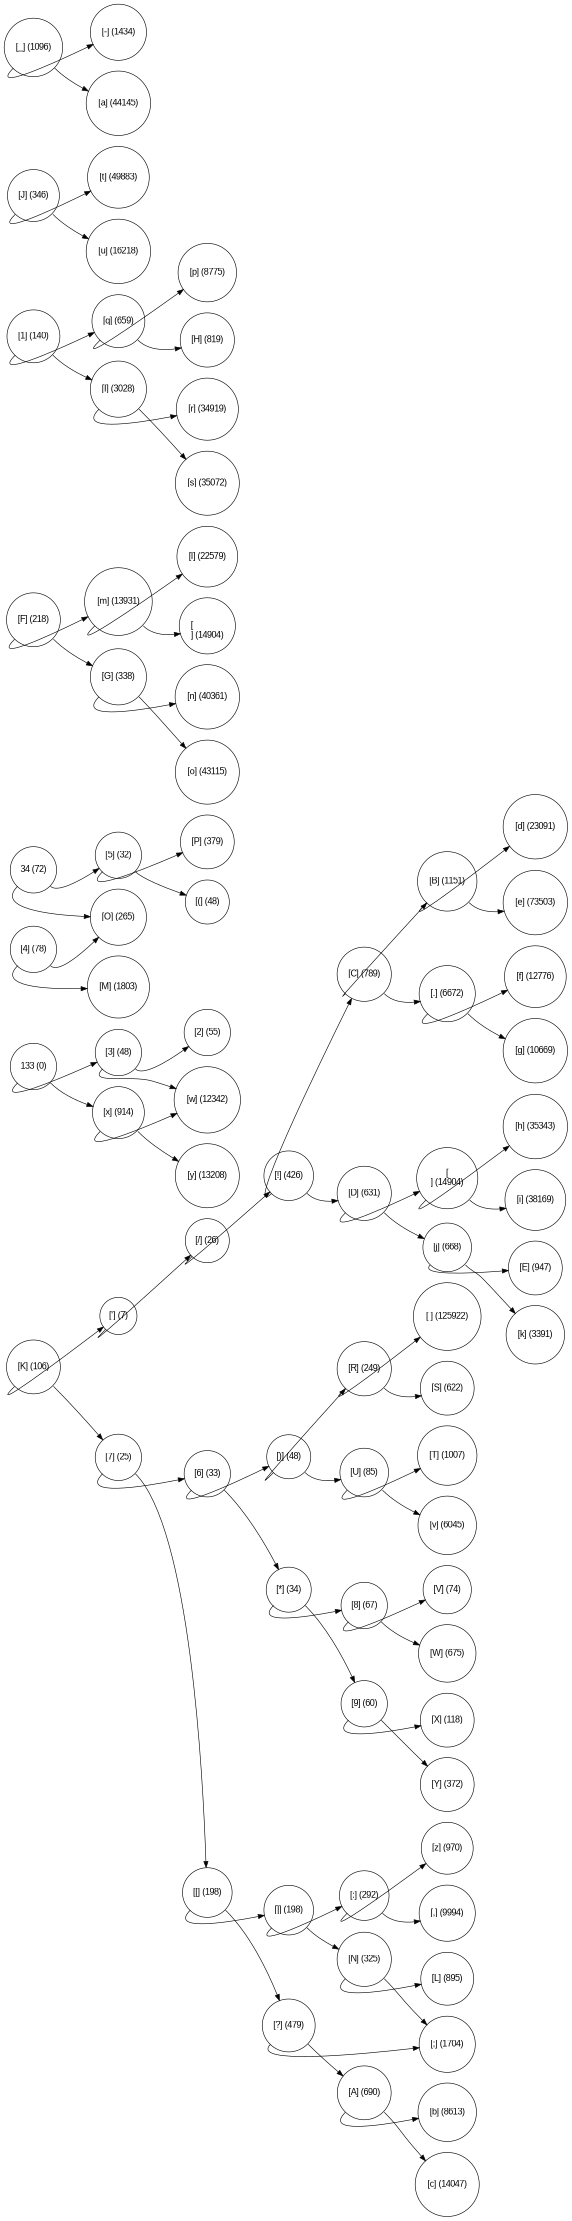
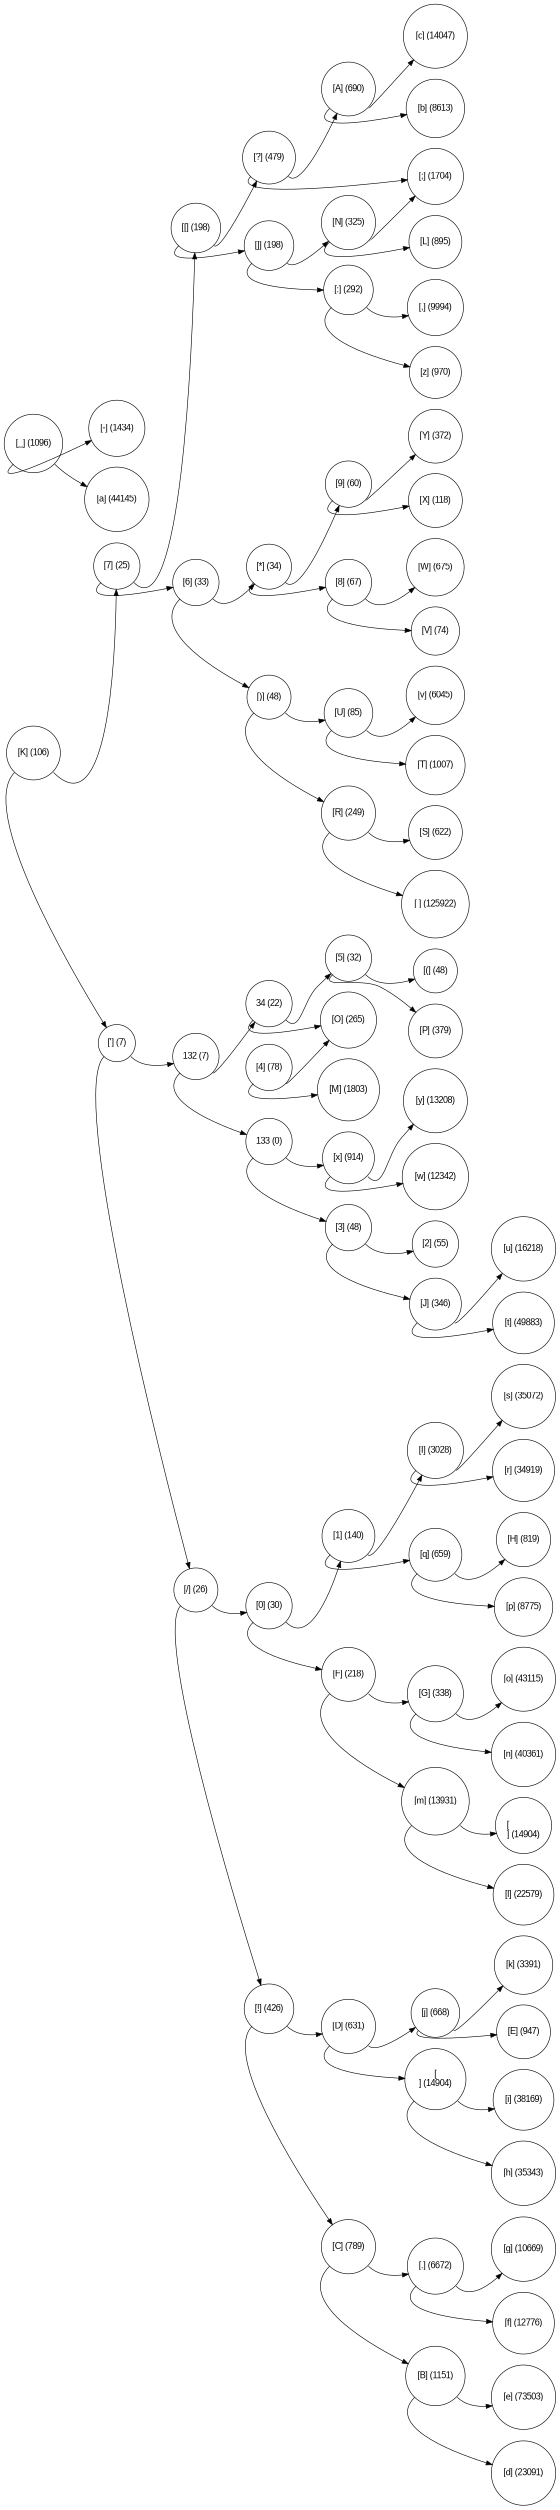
node "34 (72)": label "34 (72)" -> "34 (22)"
node "132 (7)": added
edge "[3] (48)" -> "[w] (12342)": now "[3] (48)" -> "[J] (346)"
node "[0] (30)": added
